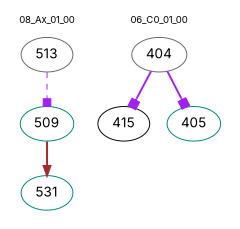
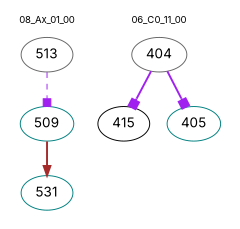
cluster "06_C0_01_00": label "06_C0_01_00" -> "06_C0_11_00"
